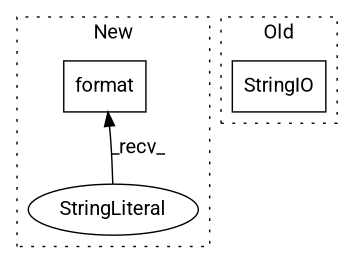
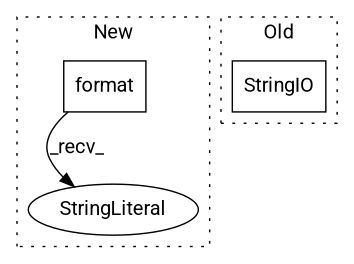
edge "StringLiteral" -> "format": reversed
